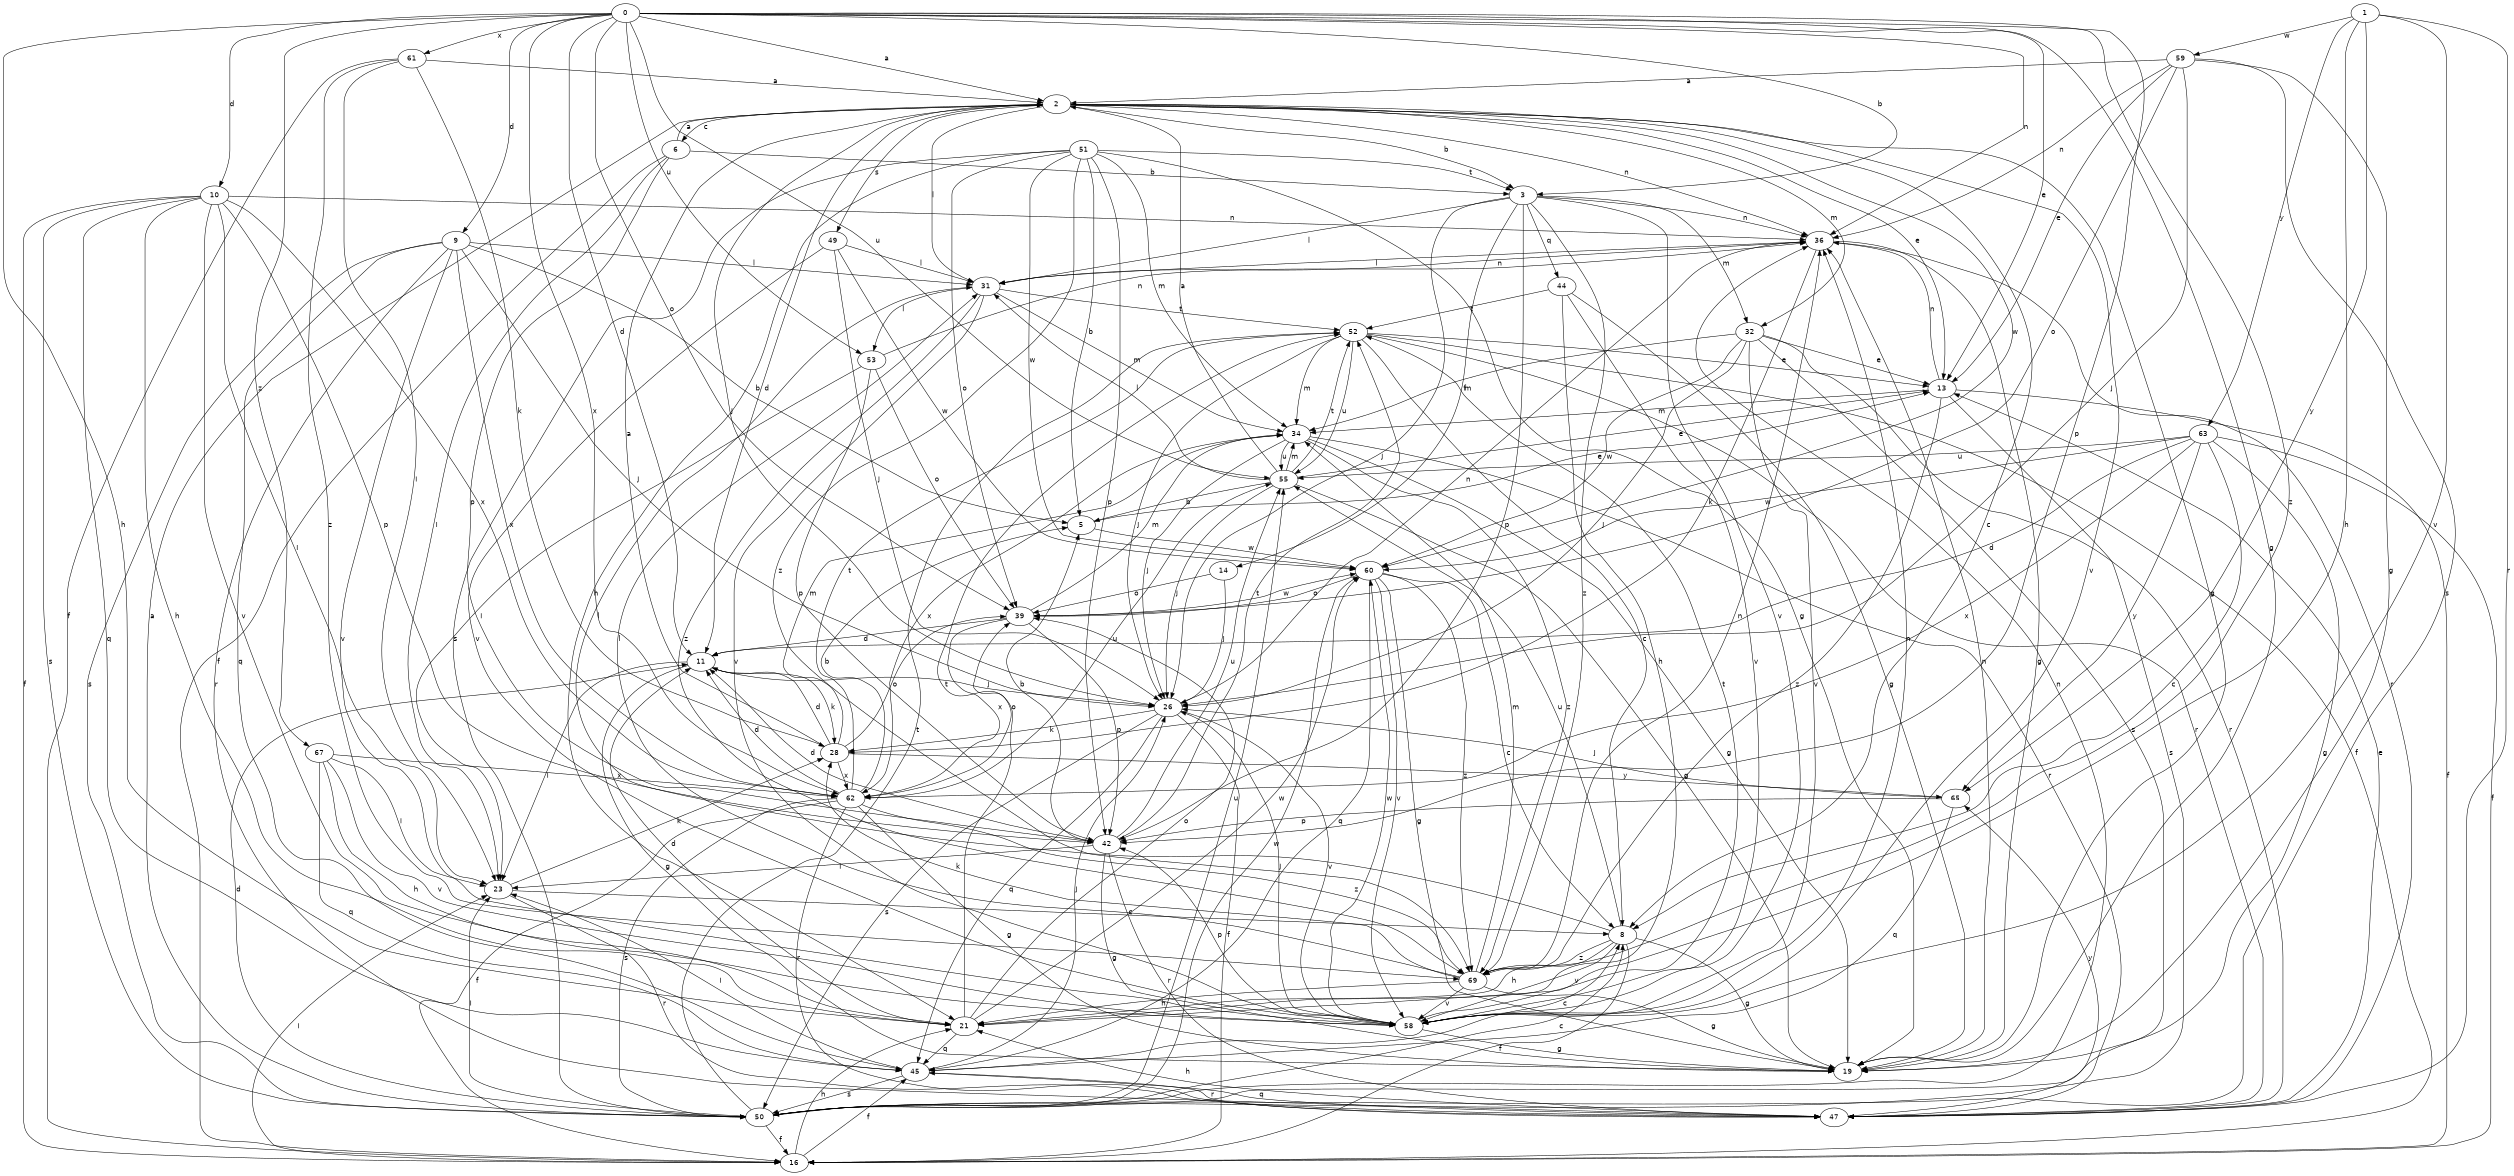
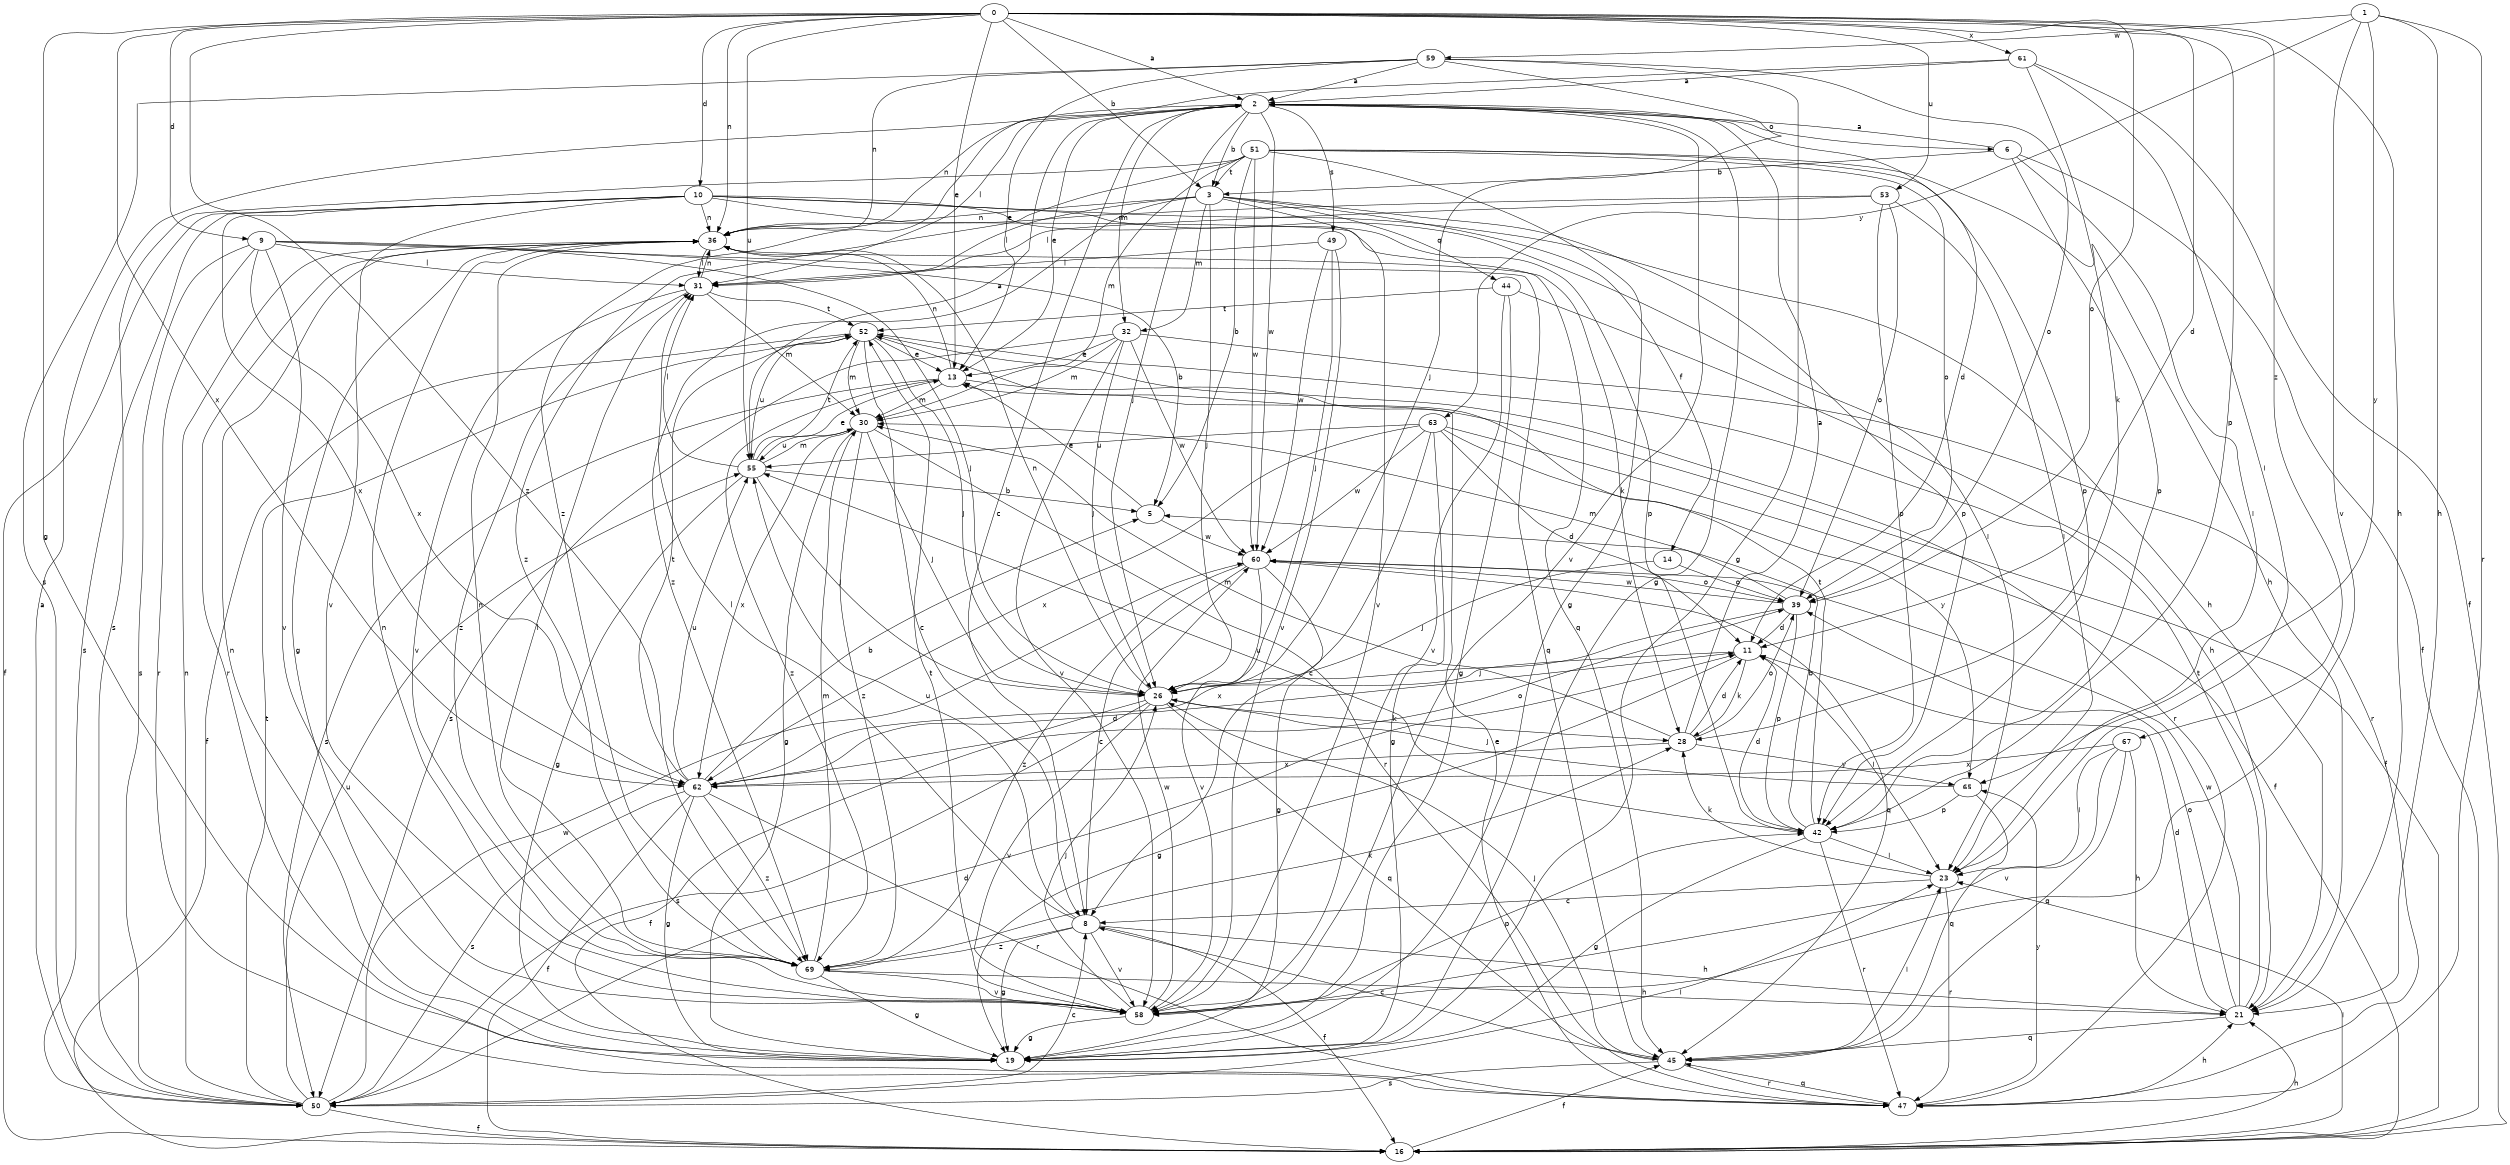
edge "2" -> "6": label "c" -> "o"
edge "31" -> "53": reversed
node "34": label "34" -> "30"
